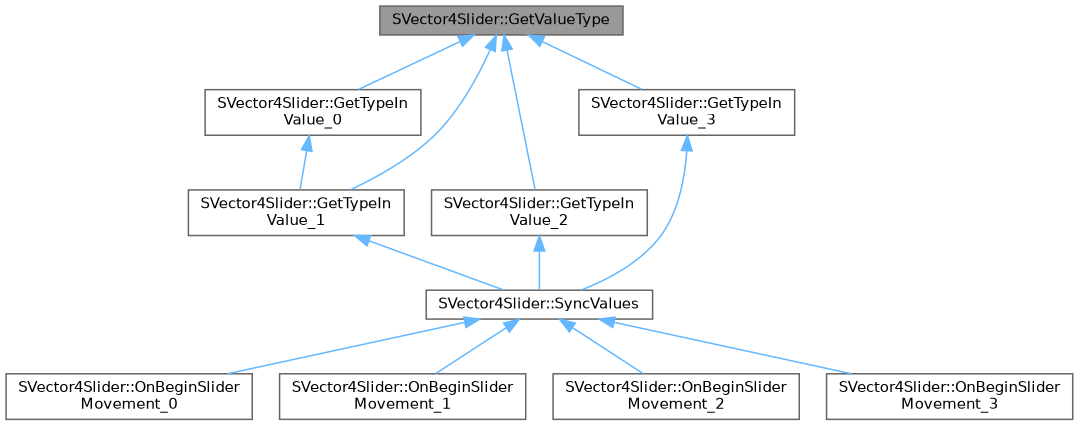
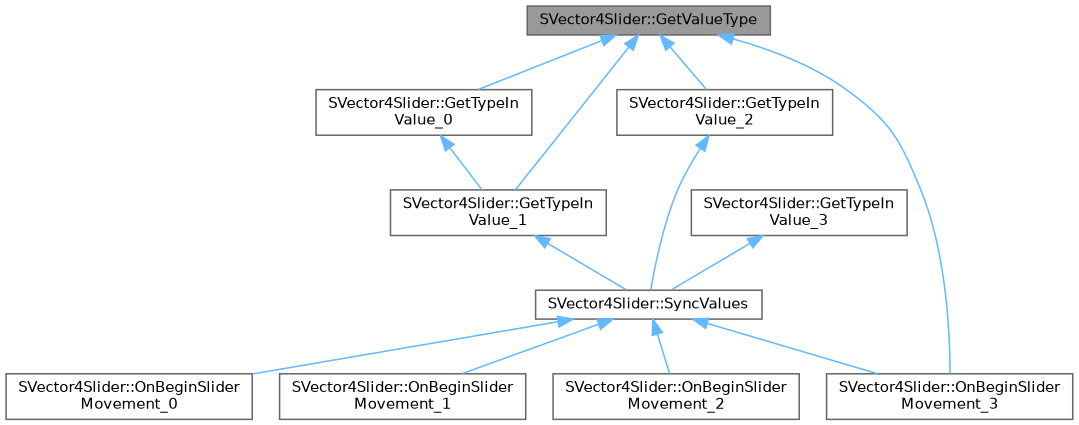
edge "SVector4Slider::GetTypeIn Value_3" -> "SVector4Slider::GetValueType": now "SVector4Slider::OnBeginSlider Movement_3" -> "SVector4Slider::GetValueType"
